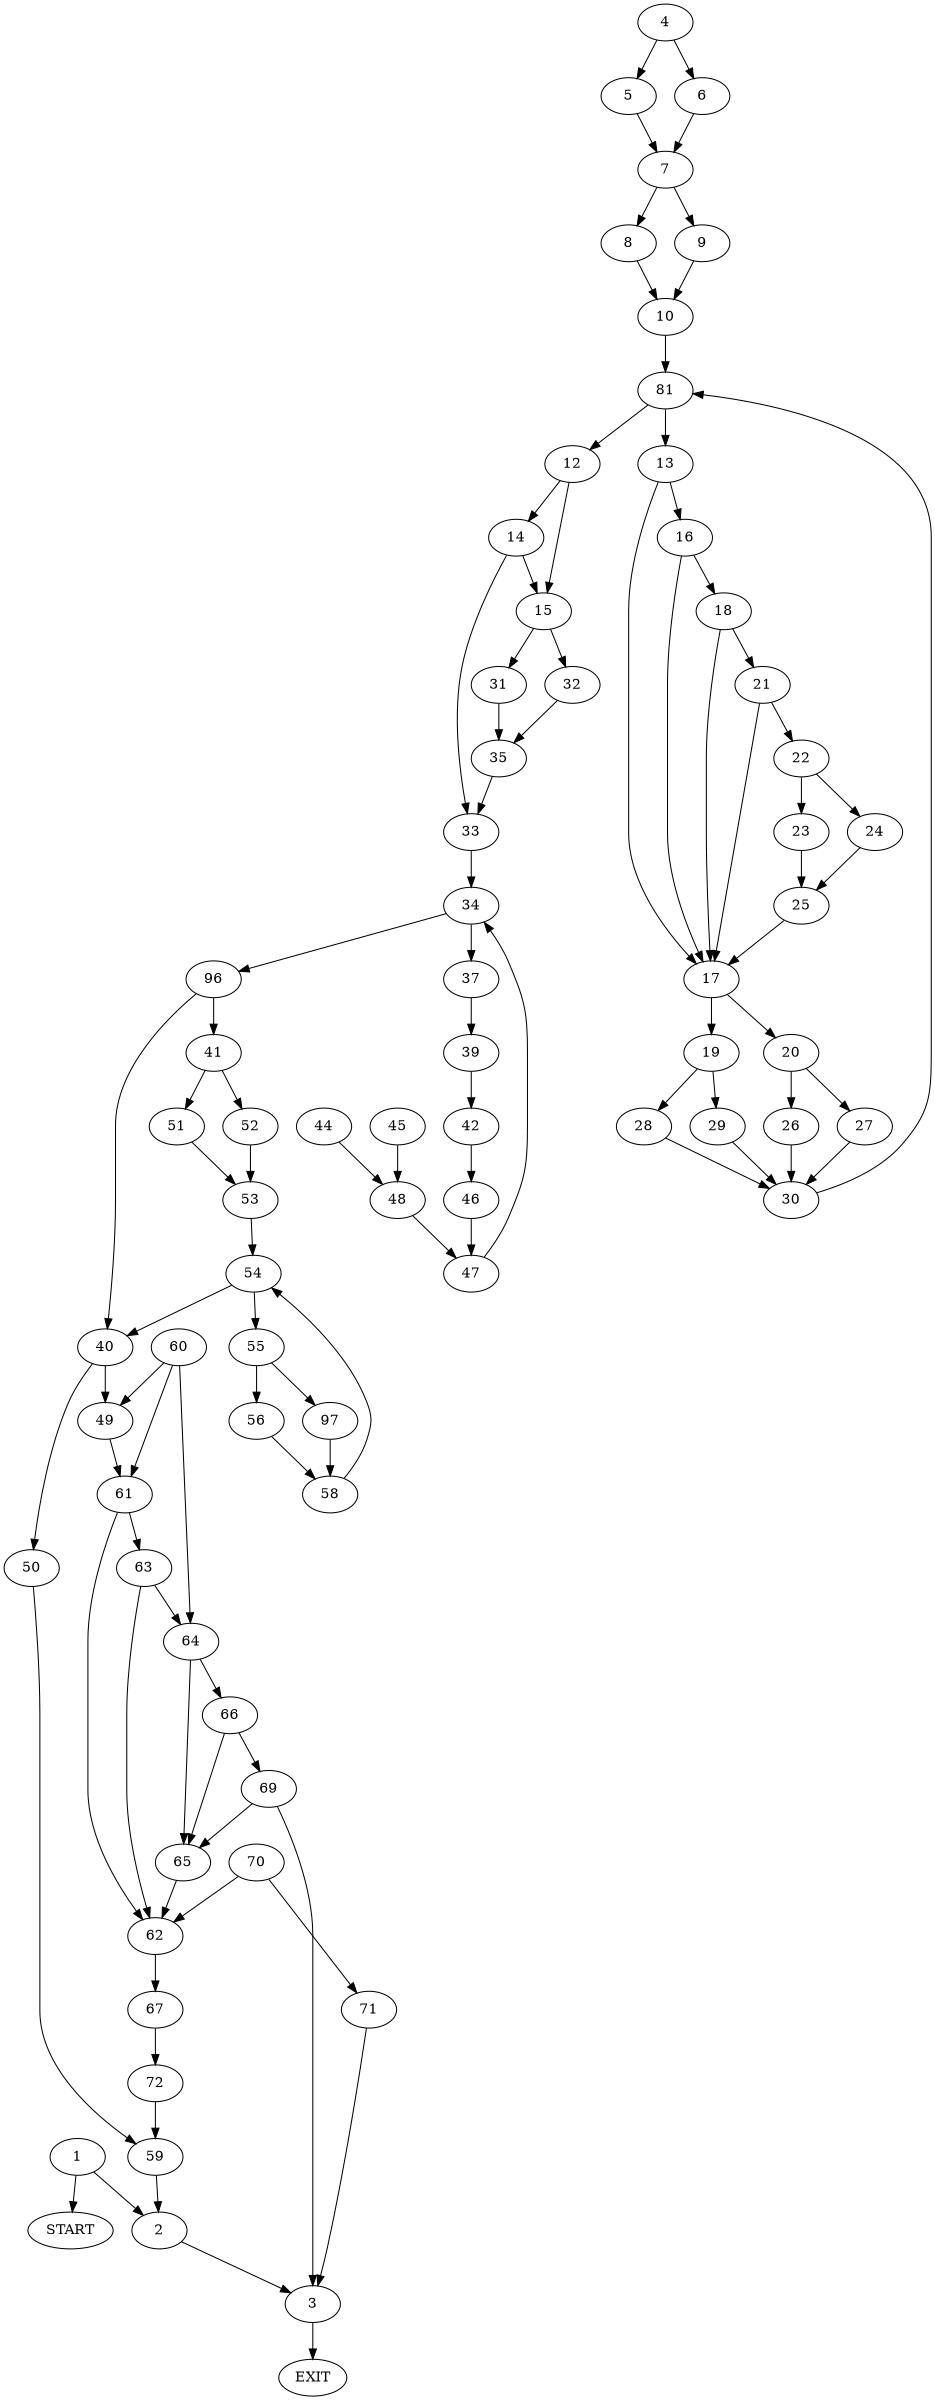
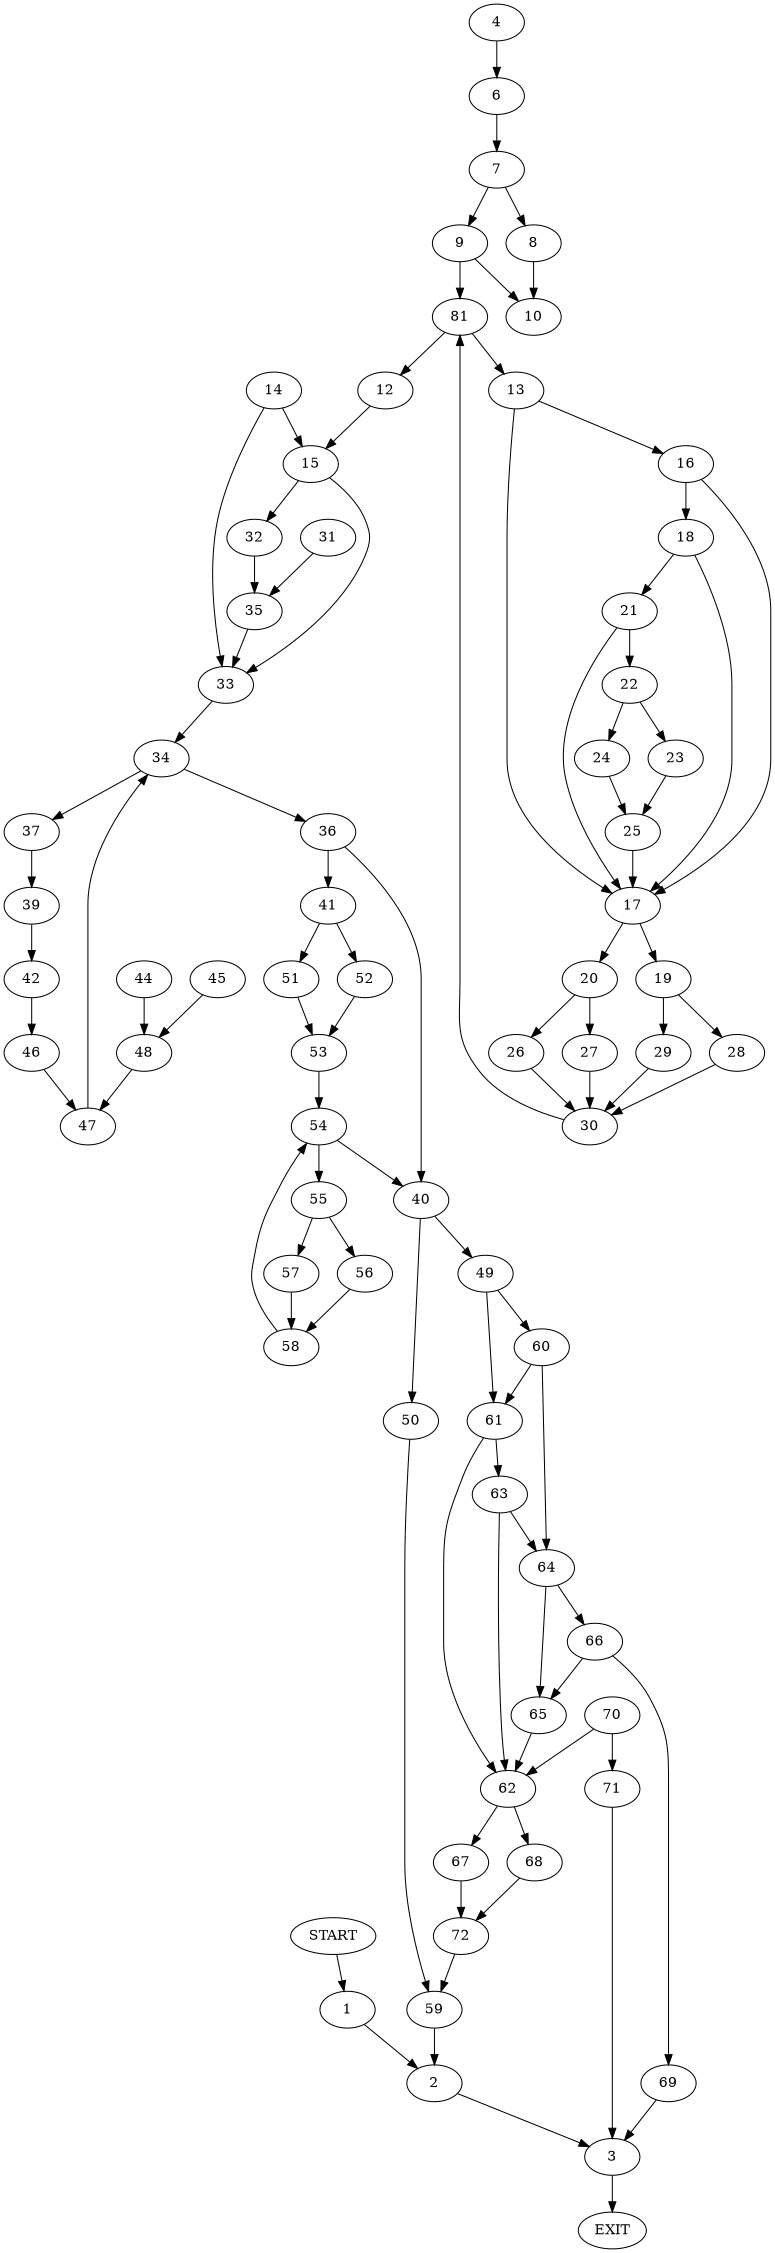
node "5": removed
edge "10" -> "81": now "9" -> "81"
edge "12" -> "14": removed
edge "15" -> "31": now "15" -> "33"
node "96": label "96" -> "36"
edge "60" -> "49": reversed
node "97": label "97" -> "57"
edge "69" -> "65": removed
node "68": added
edge "1" -> "START": reversed
